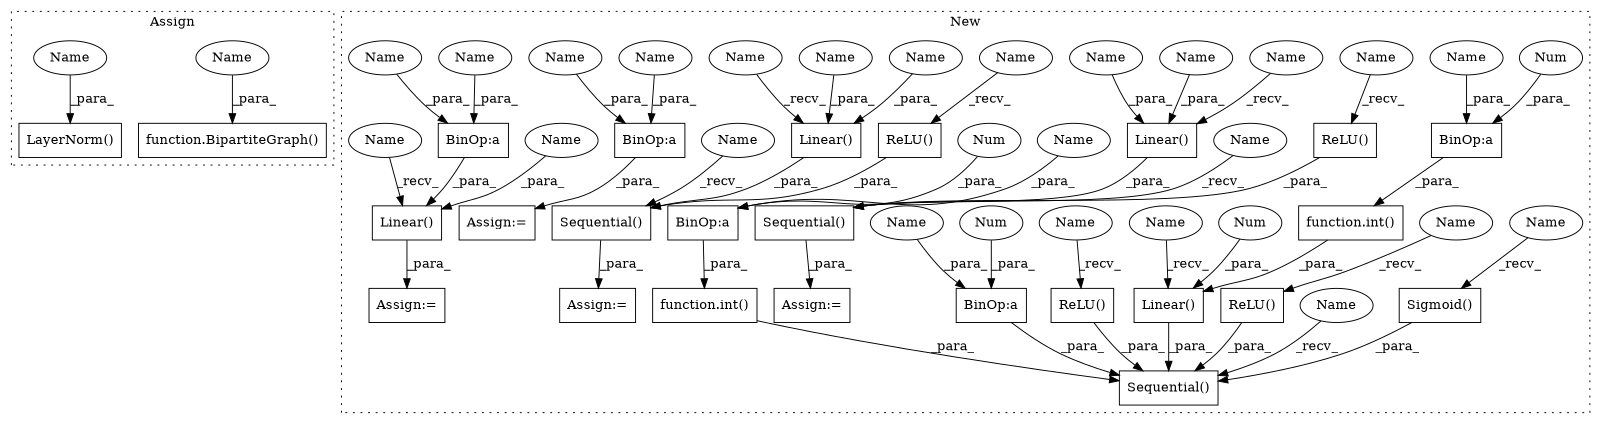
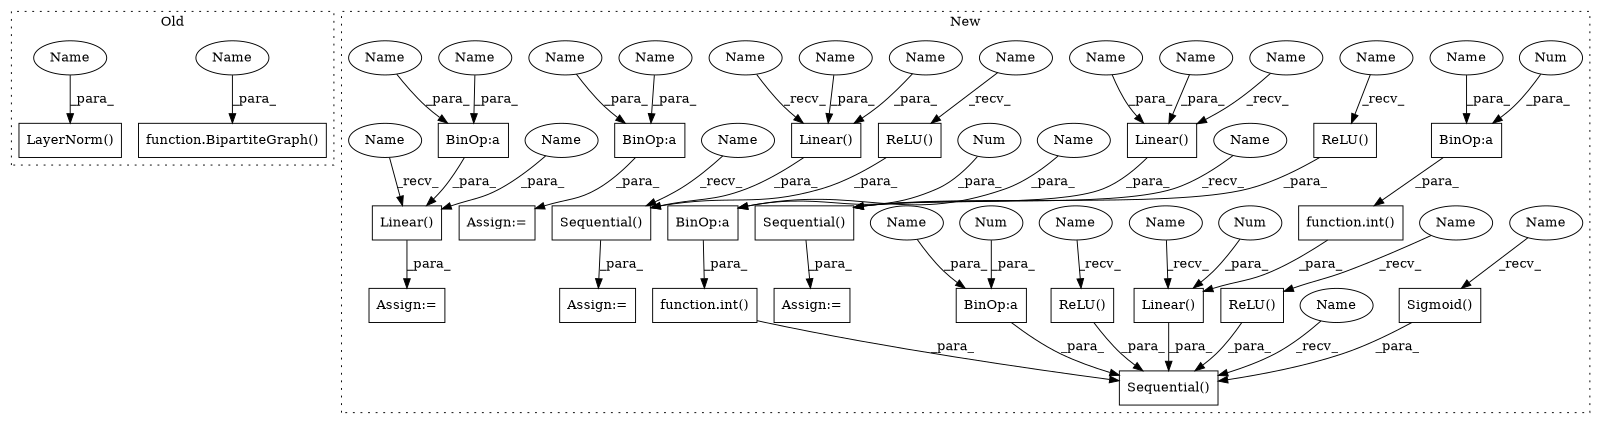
cluster "Assign": label "Assign" -> "Old"
